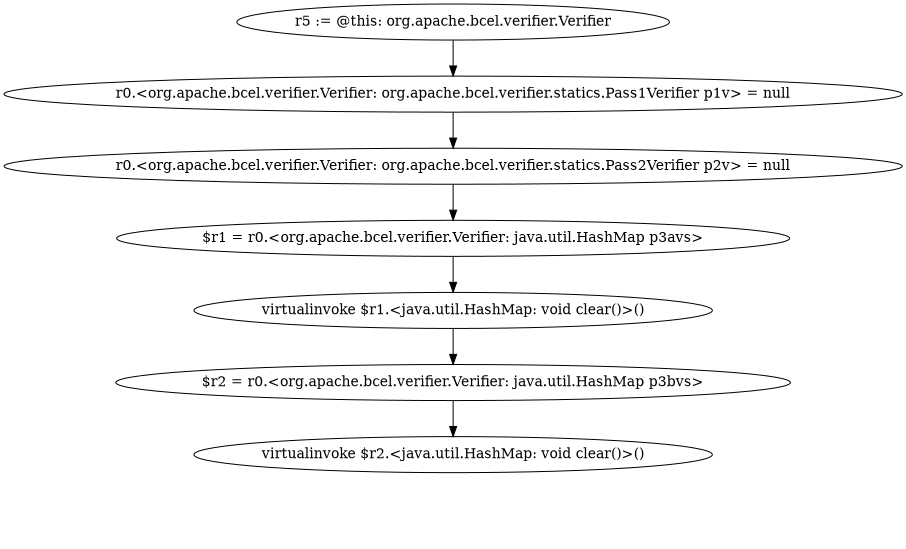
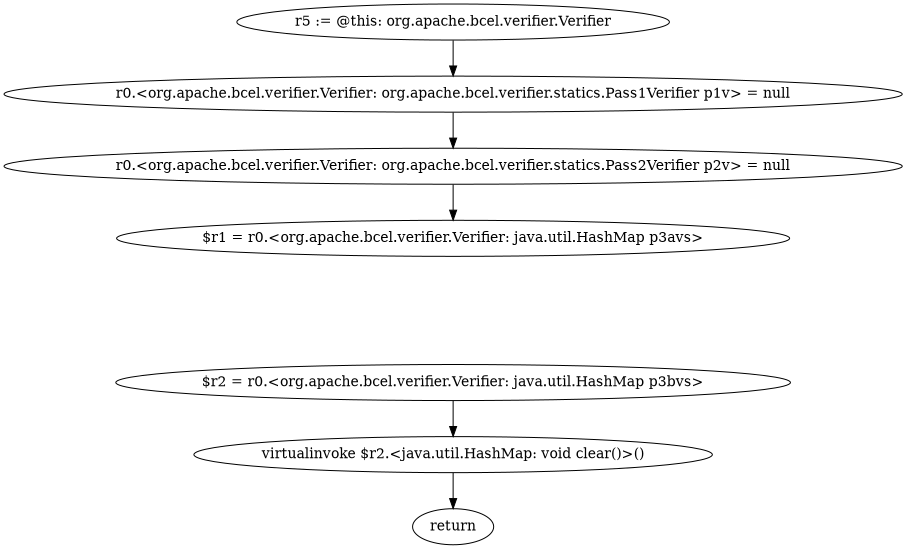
node "virtualinvoke $r1.<java.util.HashMap: void clear()>()": removed
node "return": added
